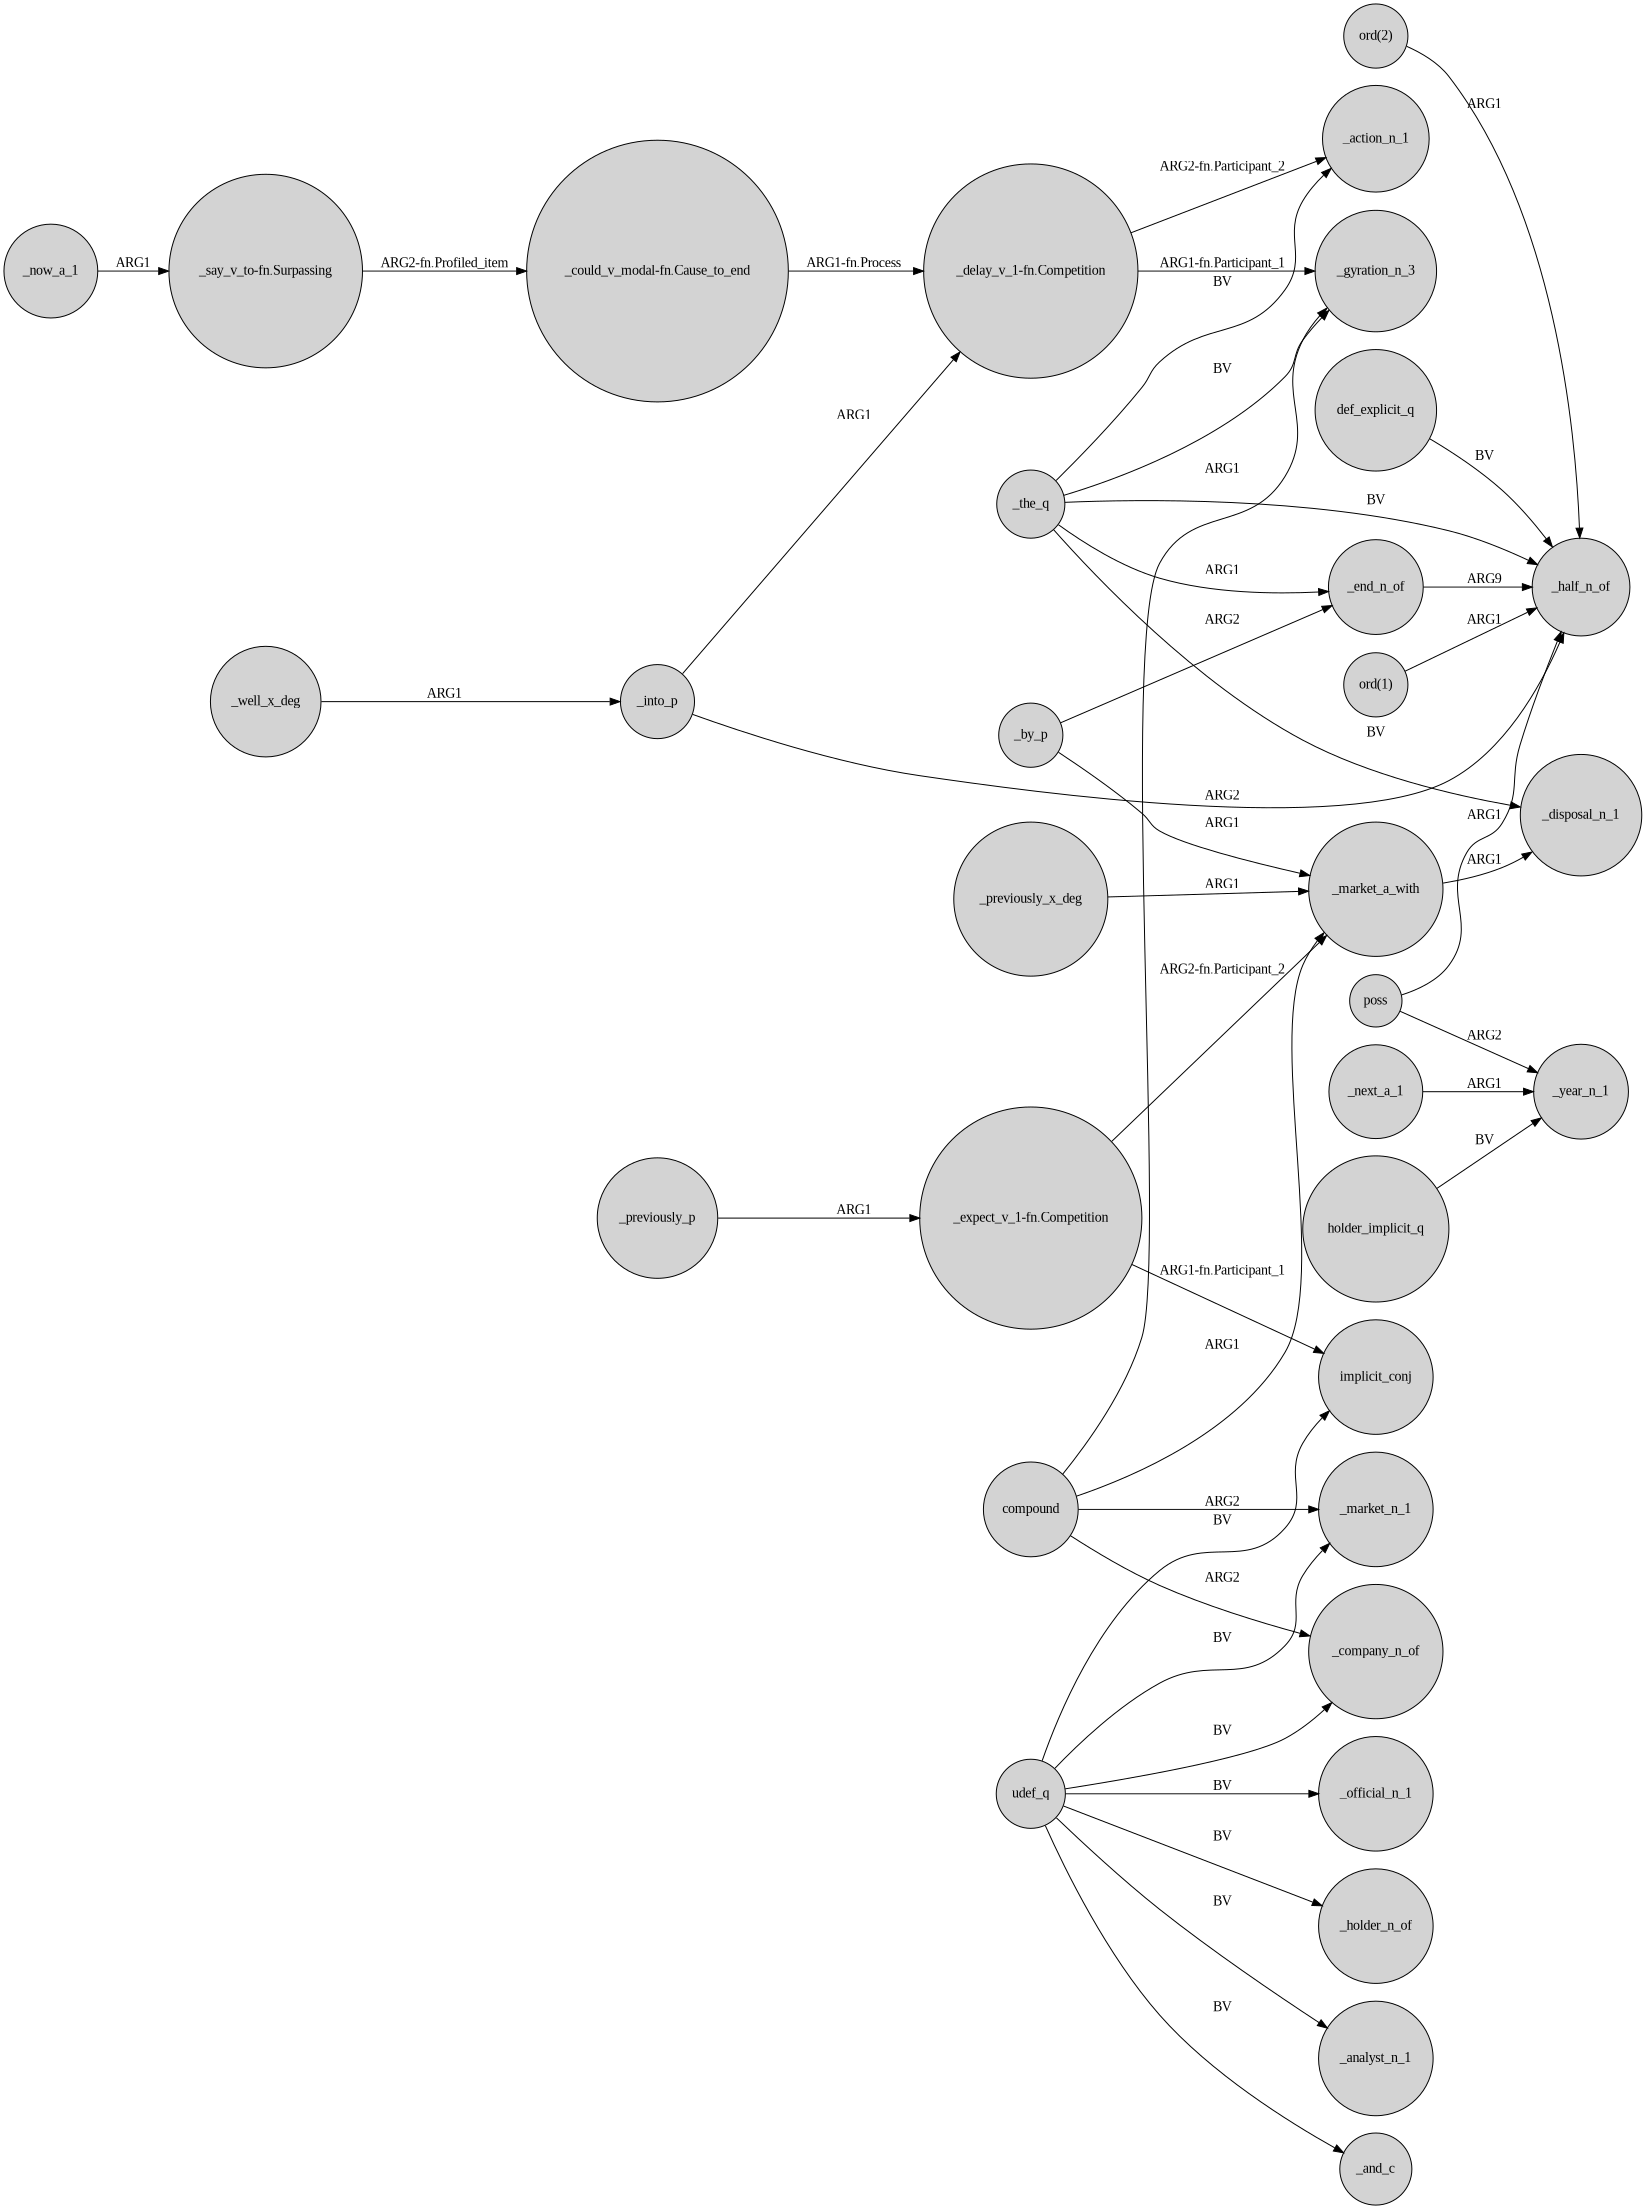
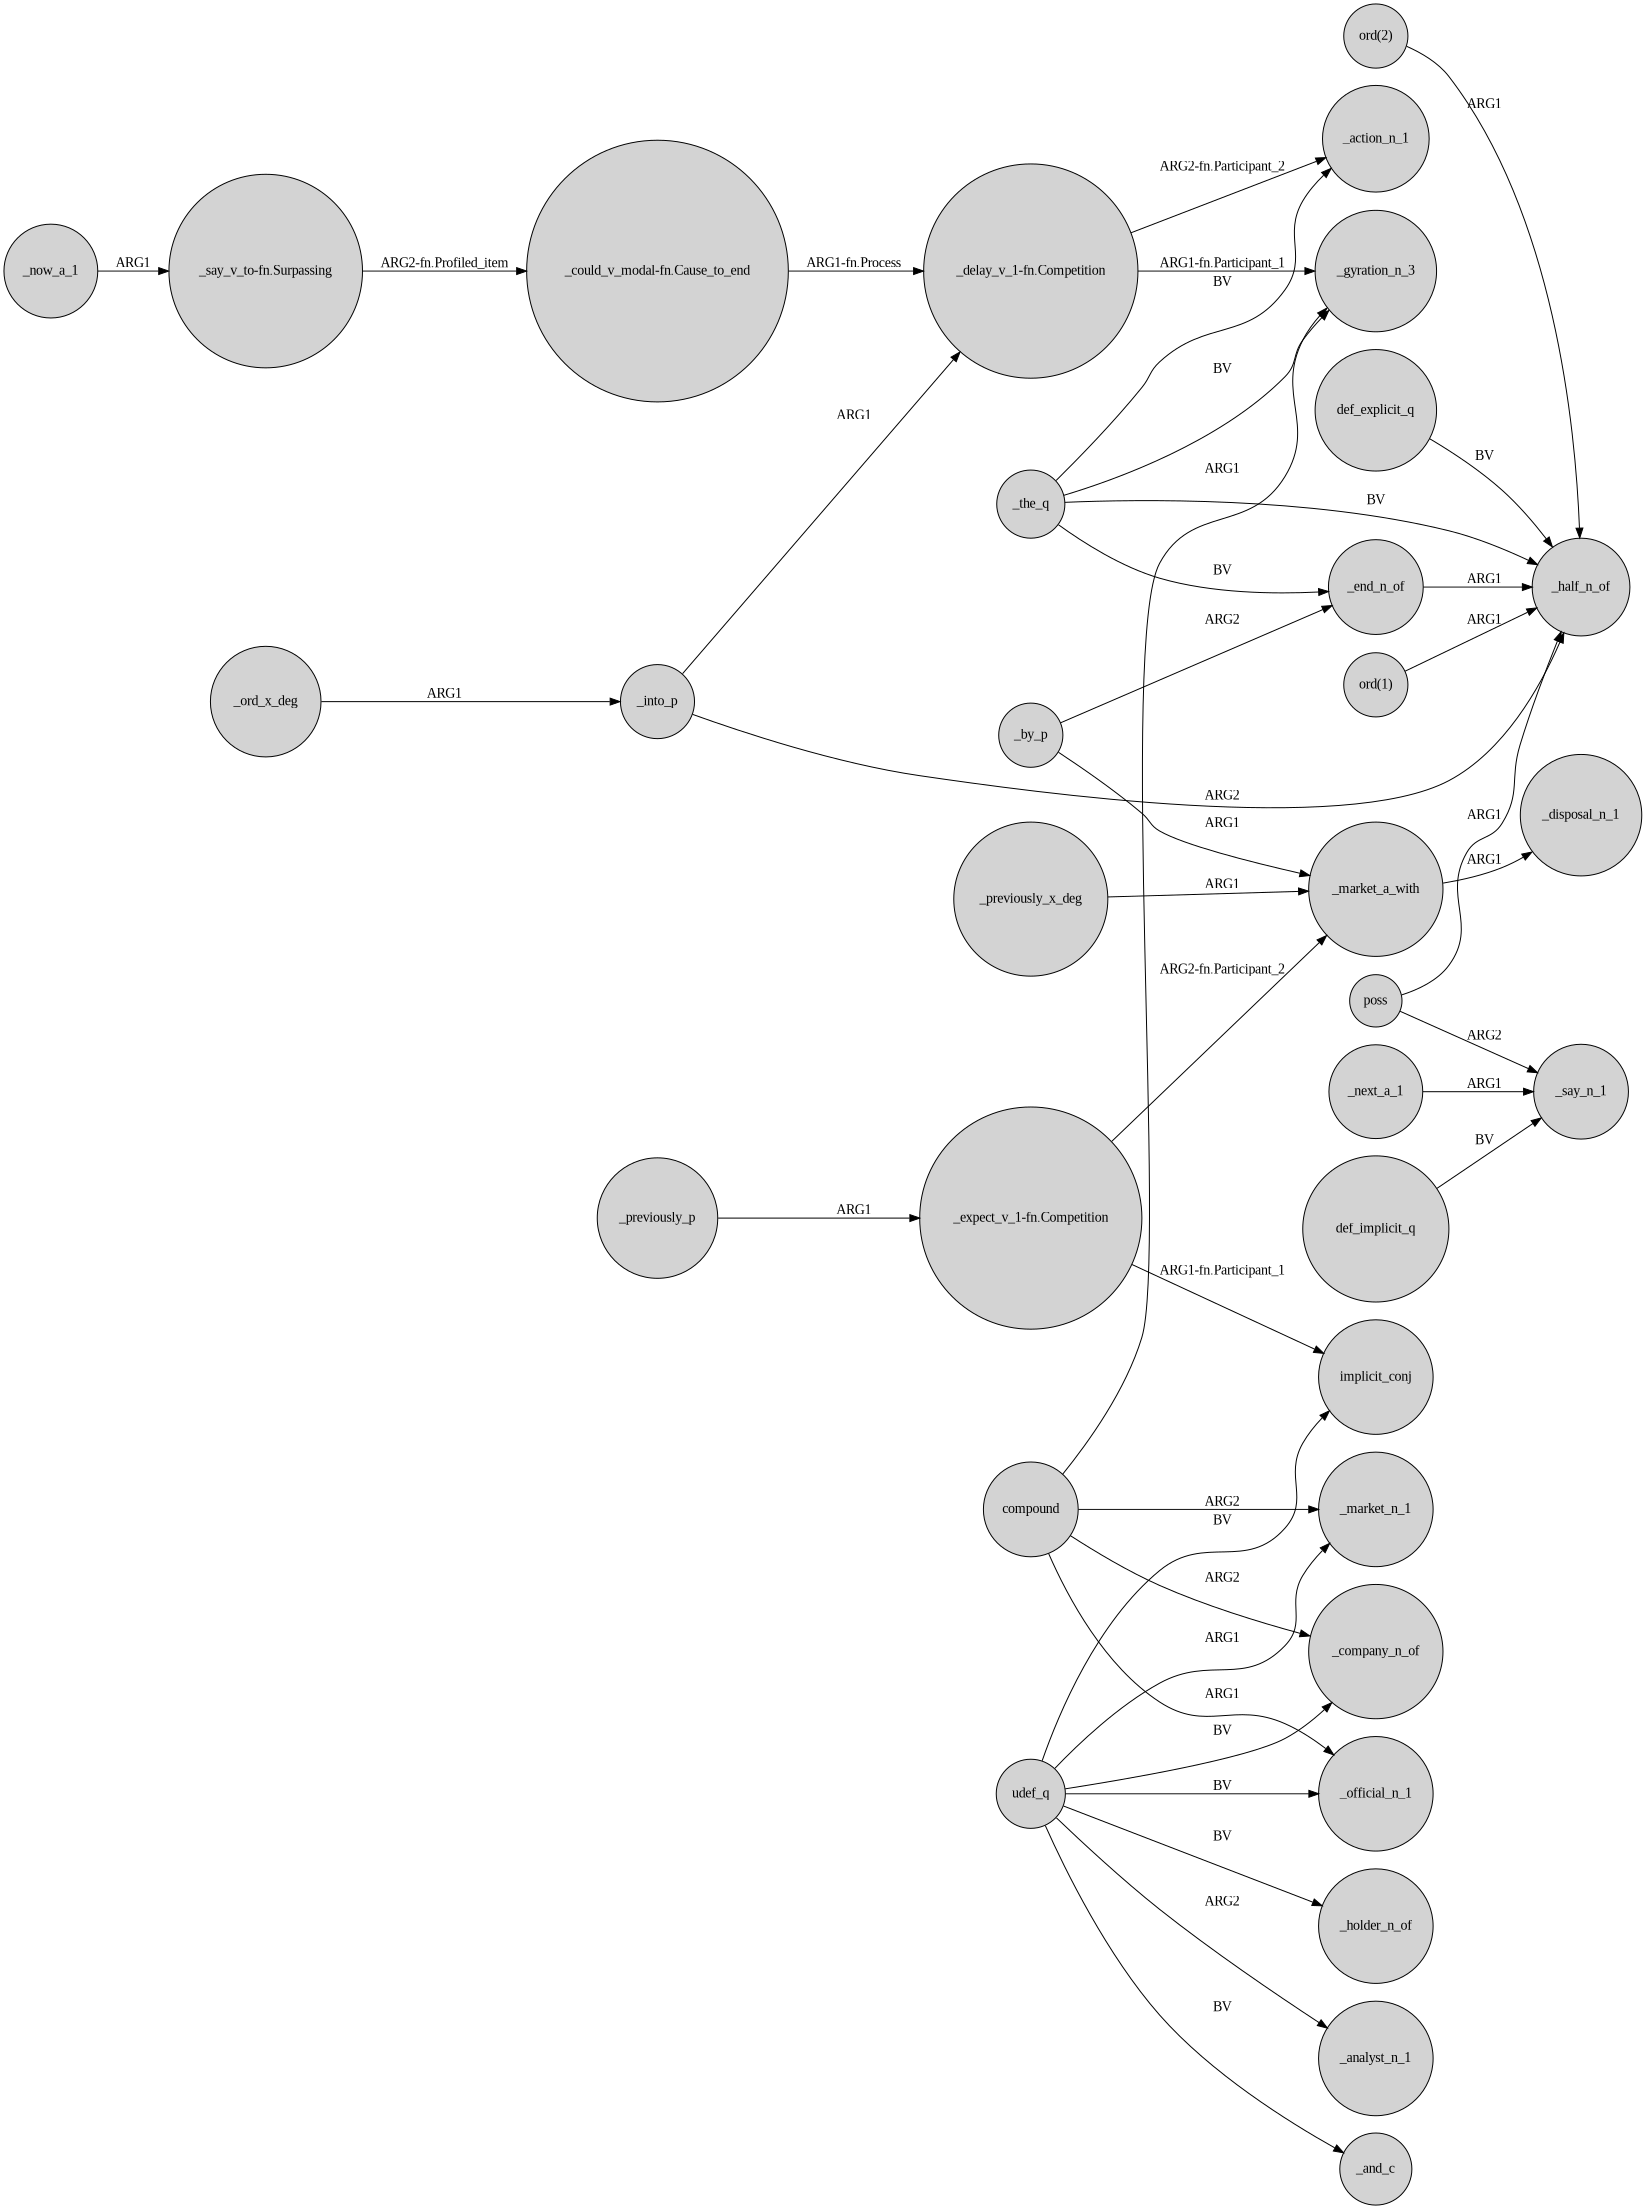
edge "_the_q" -> "_end_n_of": label "ARG1" -> "BV"
edge "_end_n_of" -> "_half_n_of": label "ARG9" -> "ARG1"
node "_well_x_deg": label "_well_x_deg" -> "_ord_x_deg"
edge "_the_q" -> "_disposal_n_1": removed, label "BV"
node "_year_n_1": label "_year_n_1" -> "_say_n_1"
node "holder_implicit_q": label "holder_implicit_q" -> "def_implicit_q"
edge "compound" -> "_market_a_with": now "compound" -> "_official_n_1"
edge "udef_q" -> "_market_n_1": label "BV" -> "ARG1"
edge "udef_q" -> "_analyst_n_1": label "BV" -> "ARG2"
